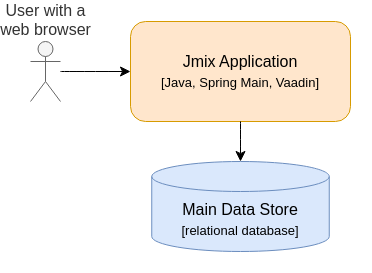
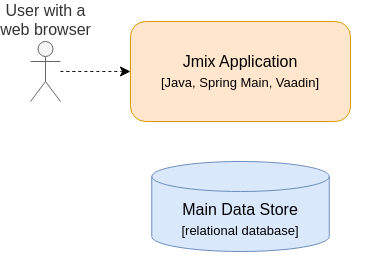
edge "User with a web browser" -> "Jmix Application [Java, Spring Main, Vaadin]": style solid -> dashed
edge "Jmix Application [Java, Spring Main, Vaadin]" -> "Main Data Store [relational database]": removed
